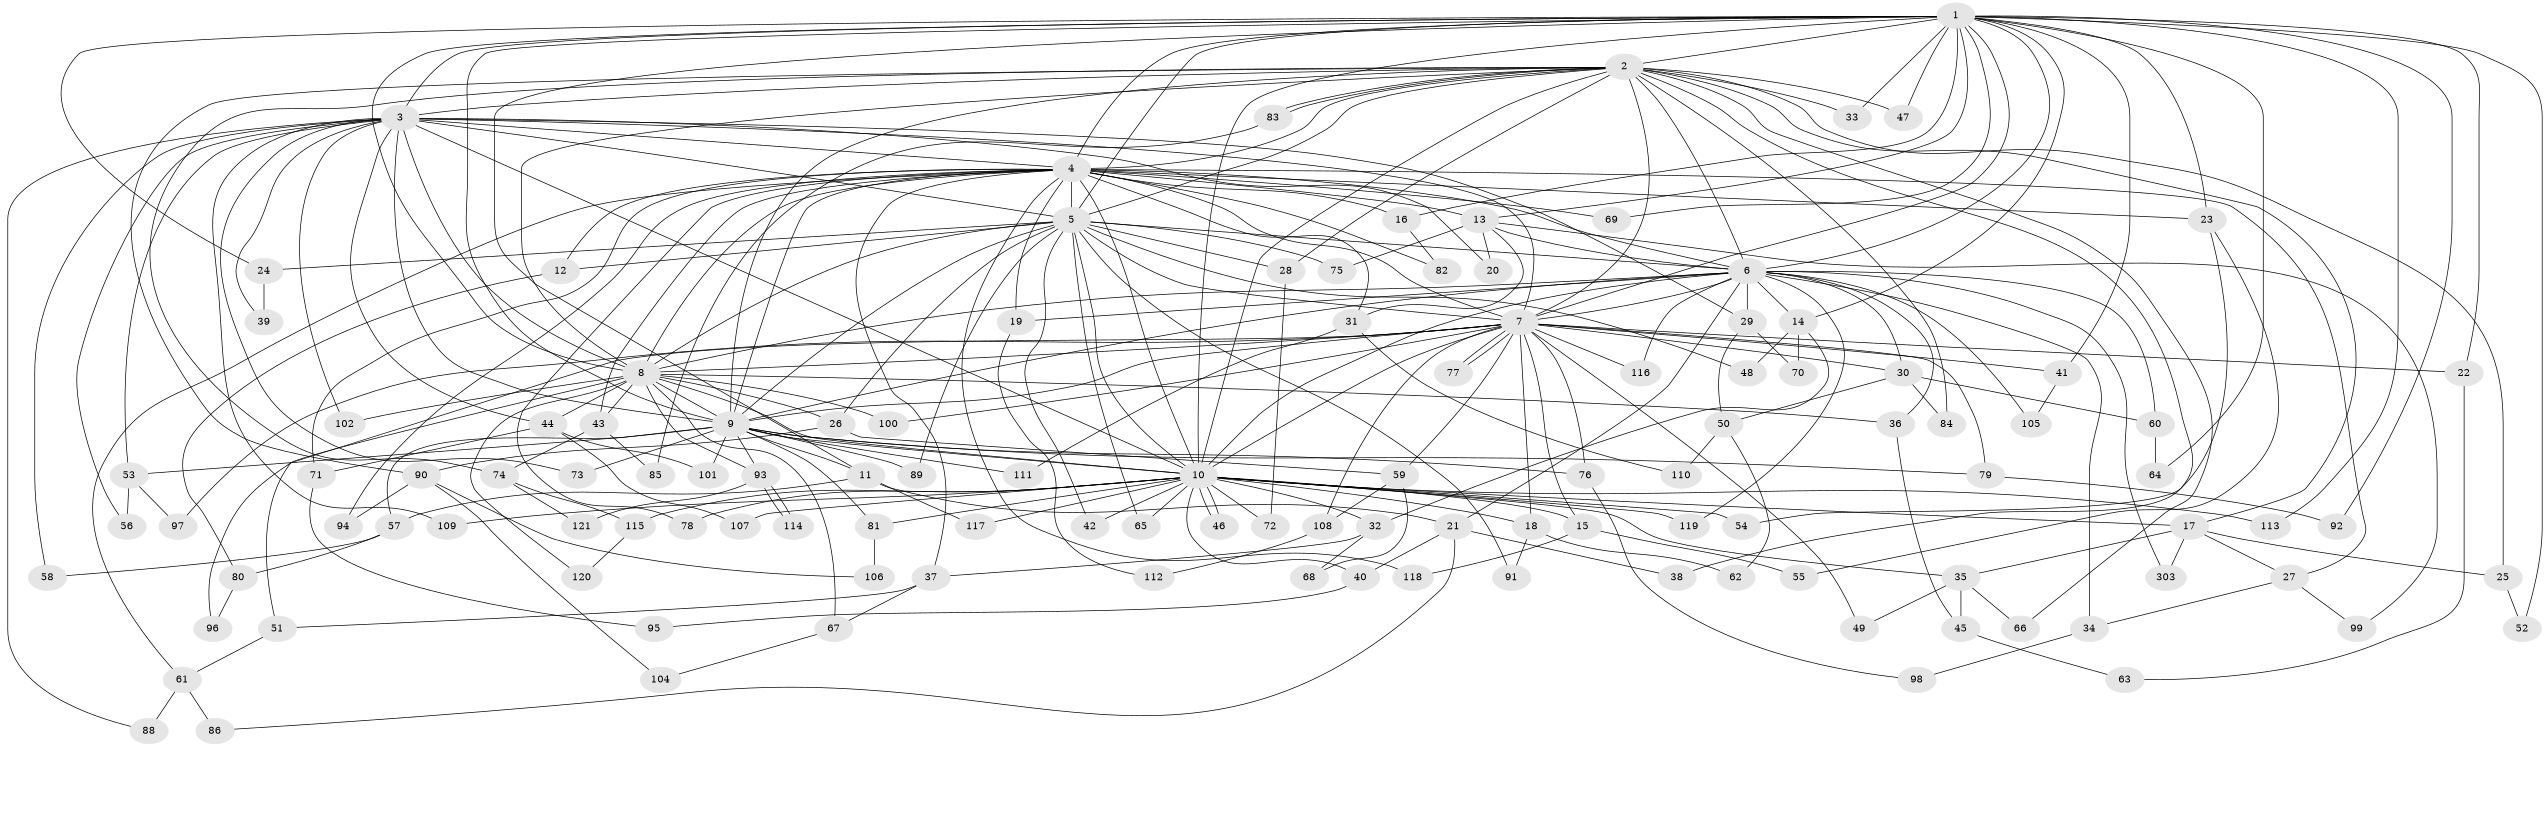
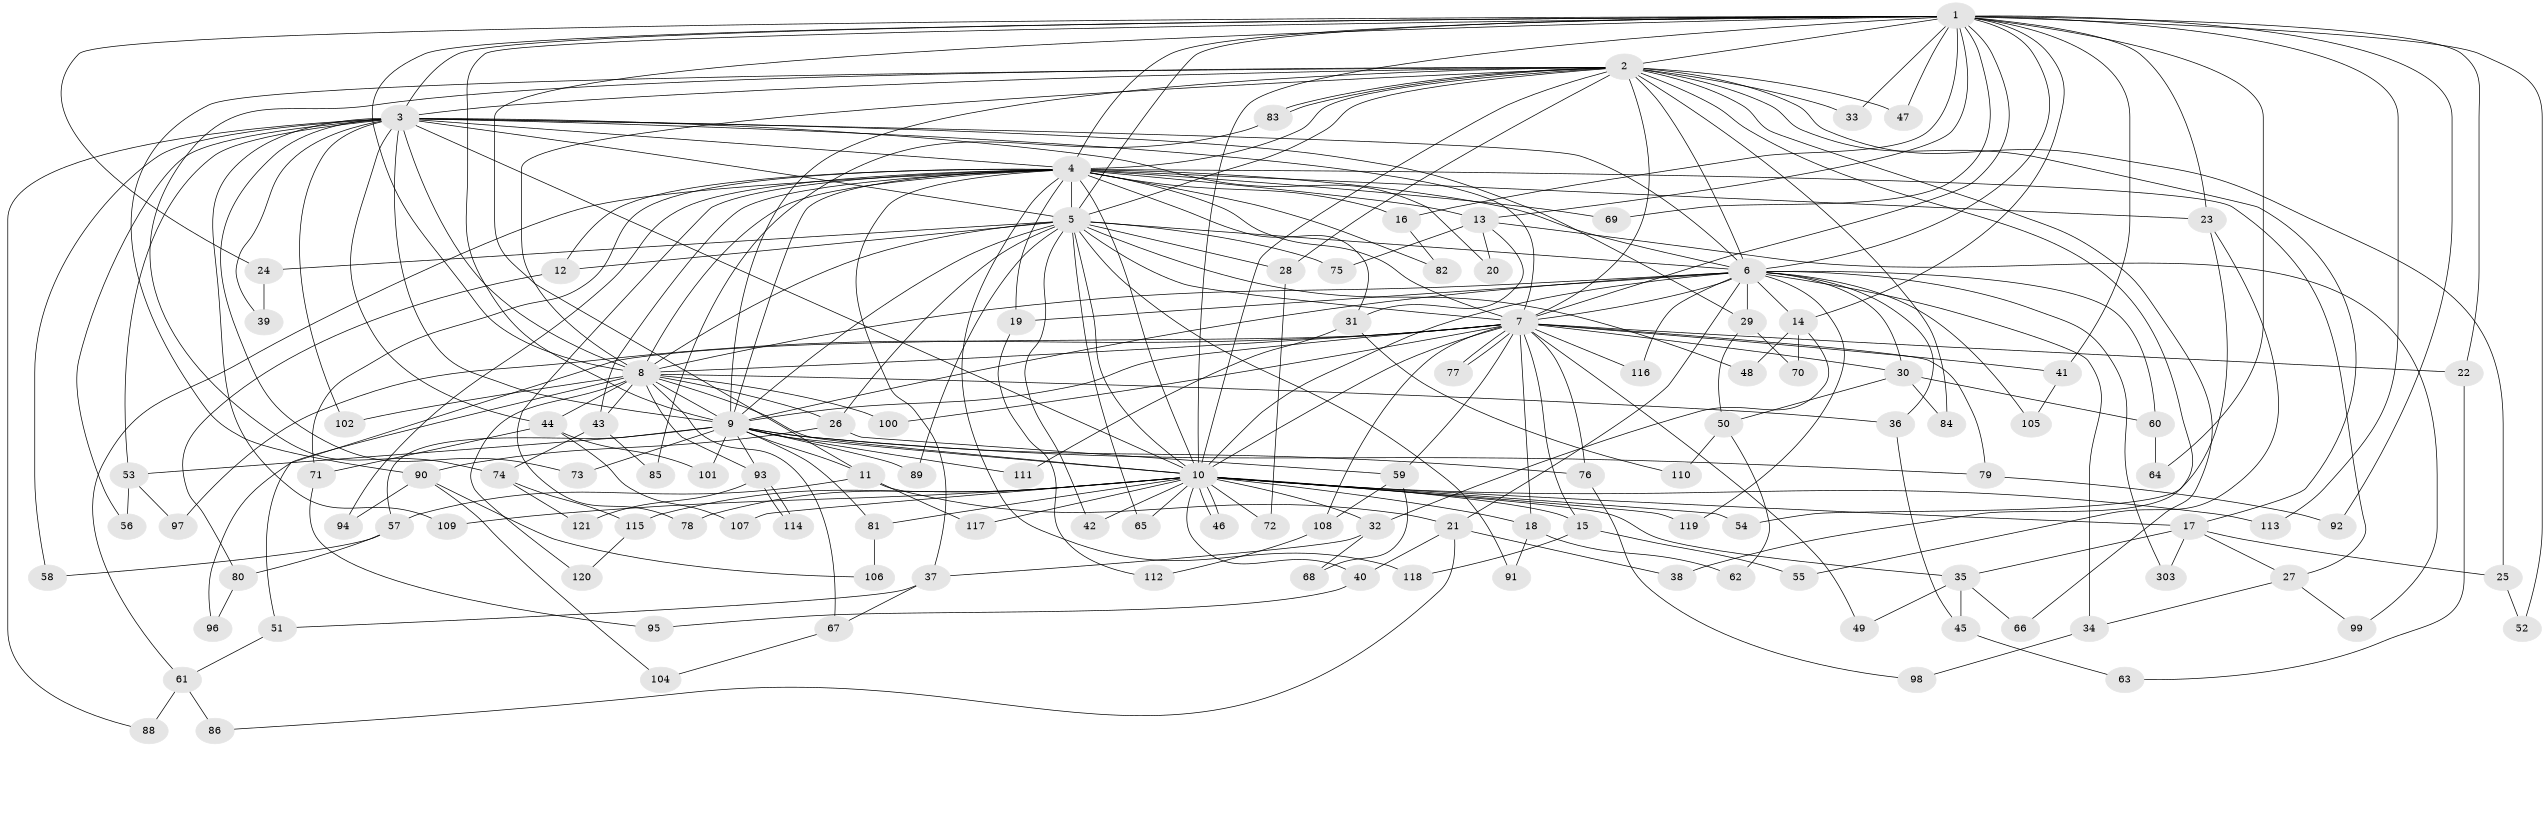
edge "13" -- "6": now "3" -- "6"
